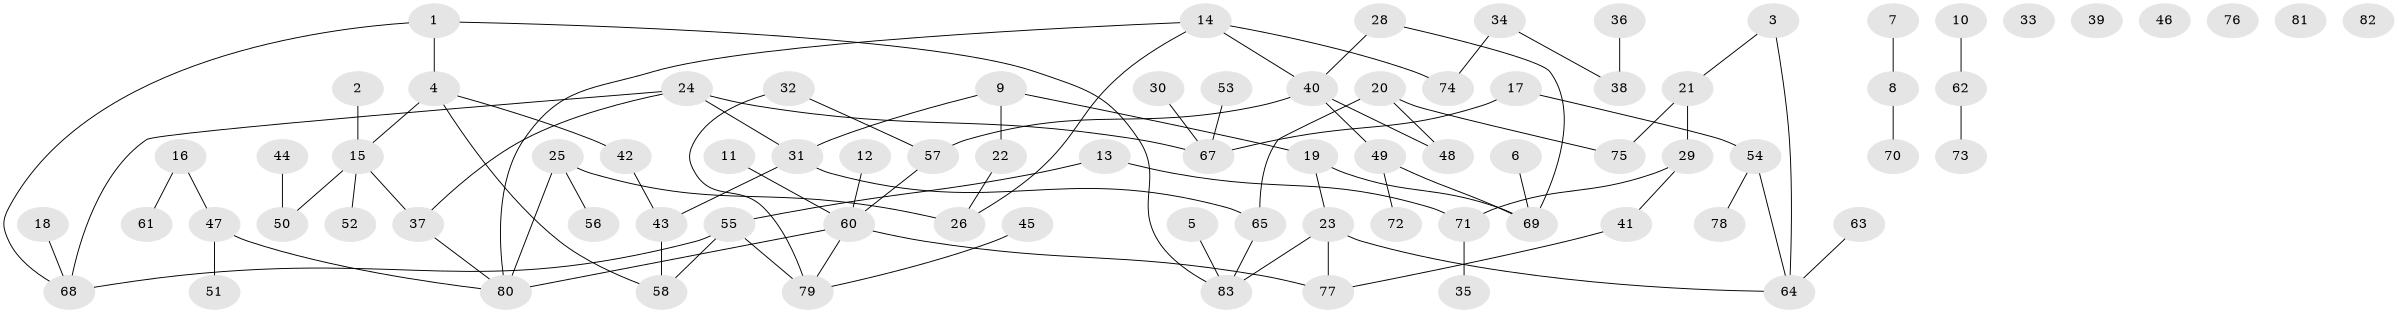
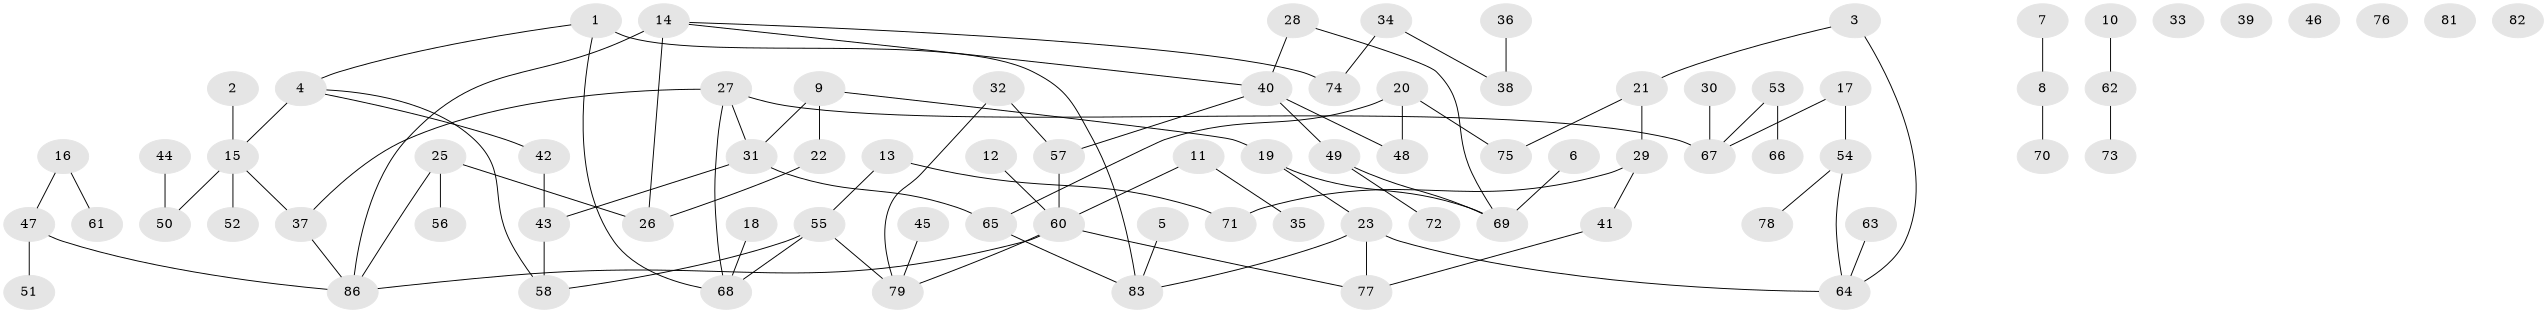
node "24": label "24" -> "27"
node "66": added
edge "71" -- "35": now "11" -- "35"
node "80": label "80" -> "86"
